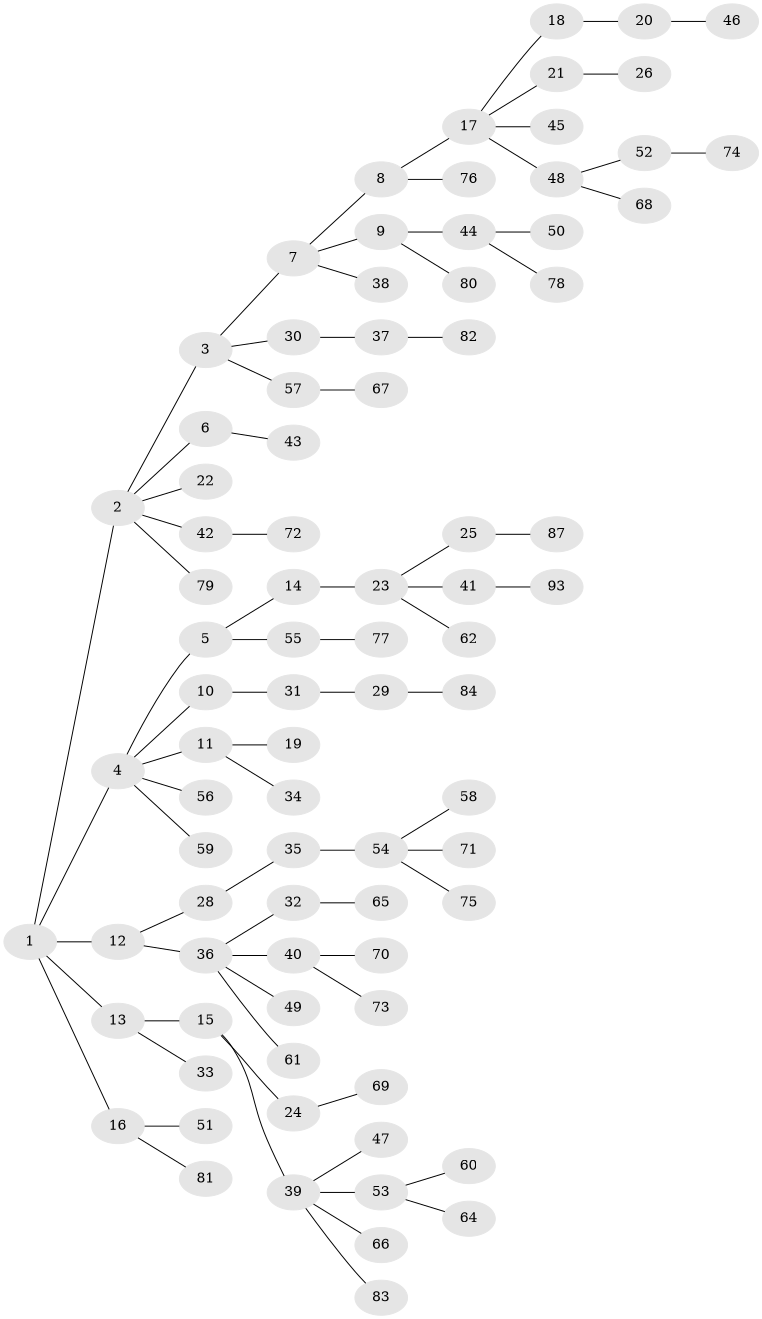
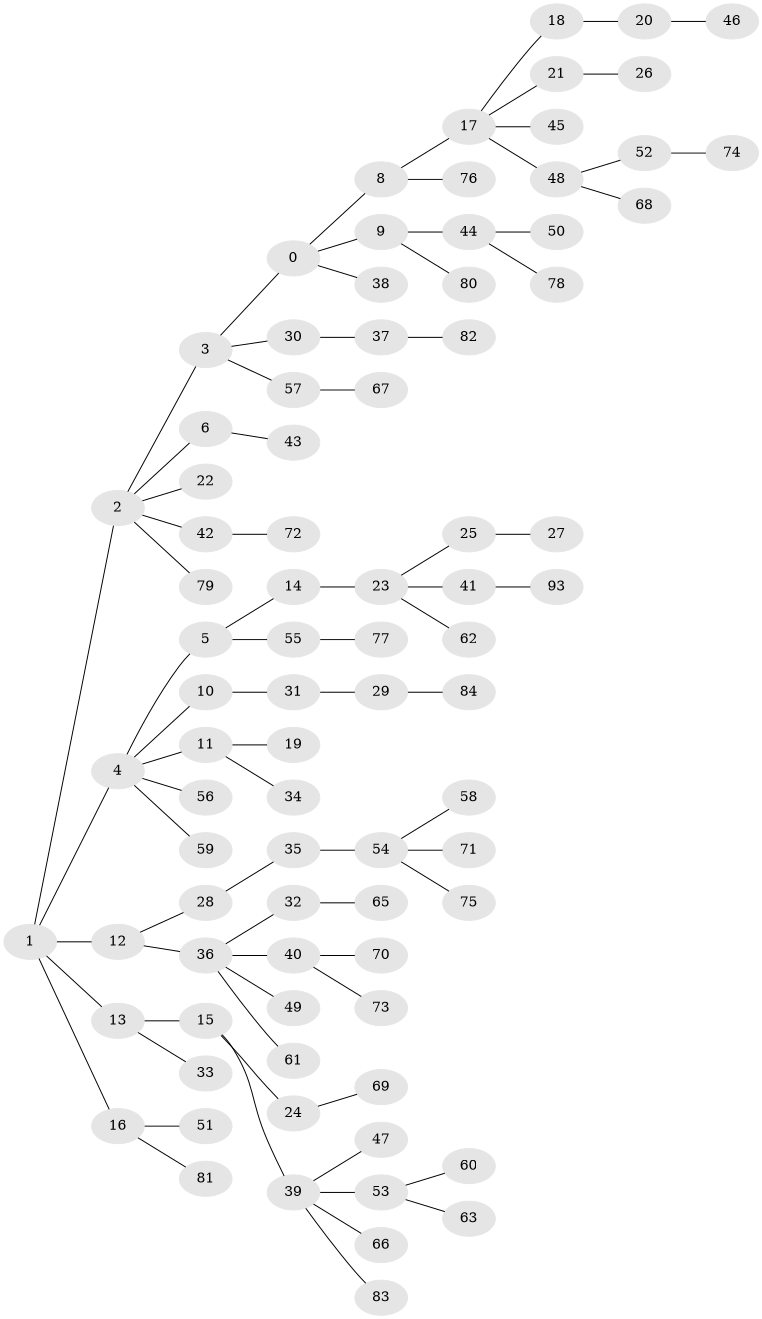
node "7": label "7" -> "0"
node "87": label "87" -> "27"
node "64": label "64" -> "63"
